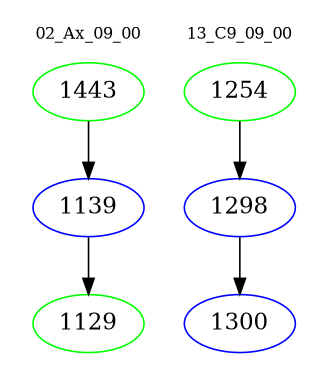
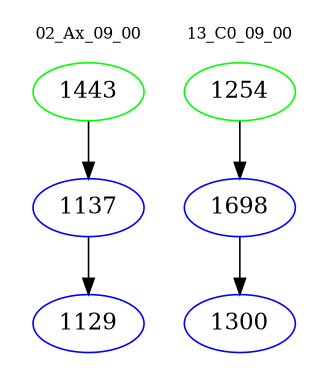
cluster "13_C9_09_00": label "13_C9_09_00" -> "13_C0_09_00"
node "1139": label "1139" -> "1137"
node "1298": label "1298" -> "1698"
node "1129": color green -> blue
